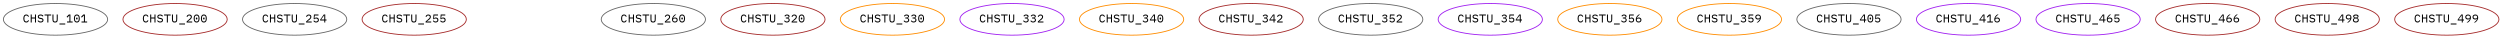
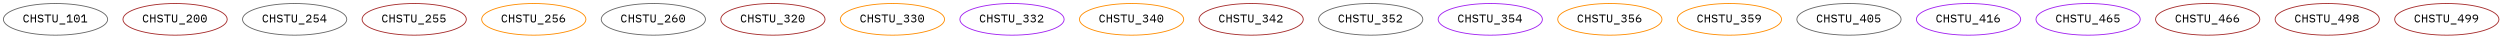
node "CHSTU_256": added
